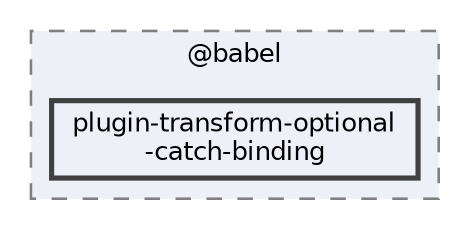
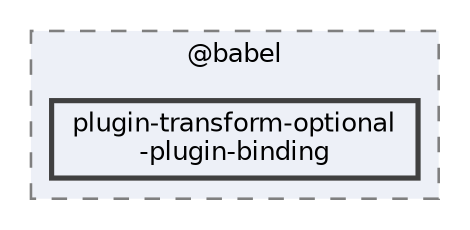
node "plugin-transform-optional -catch-binding": label "plugin-transform-optional -catch-binding" -> "plugin-transform-optional -plugin-binding"
